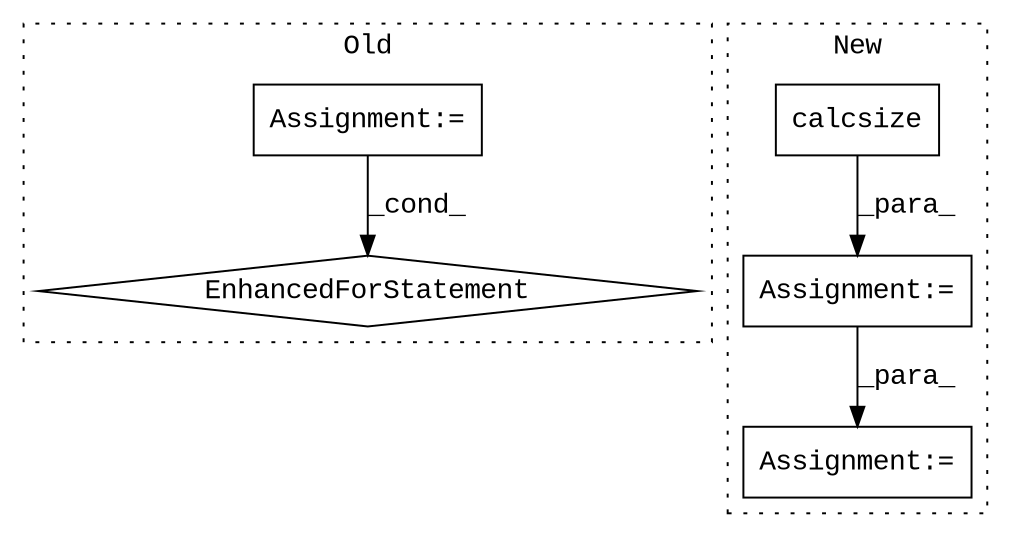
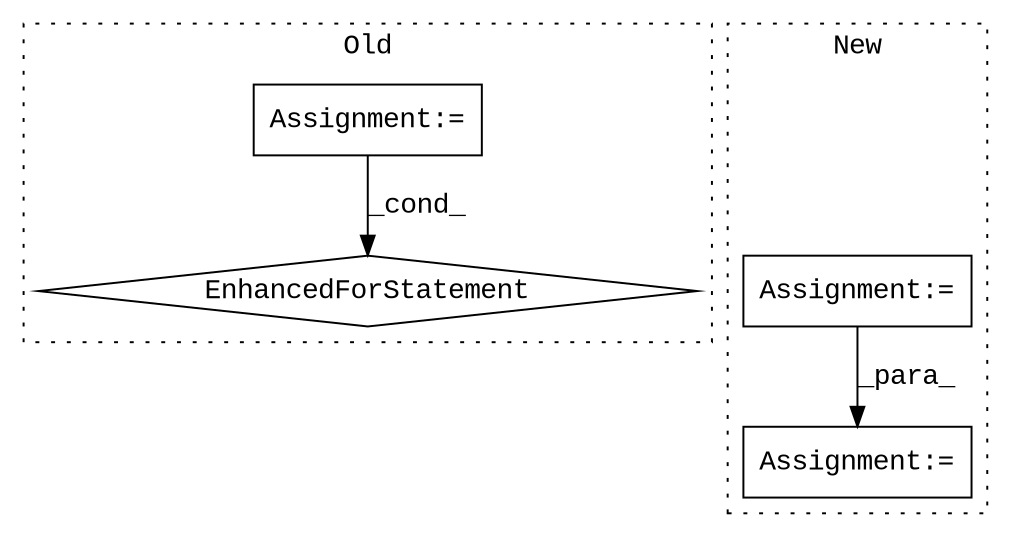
node "calcsize": removed
